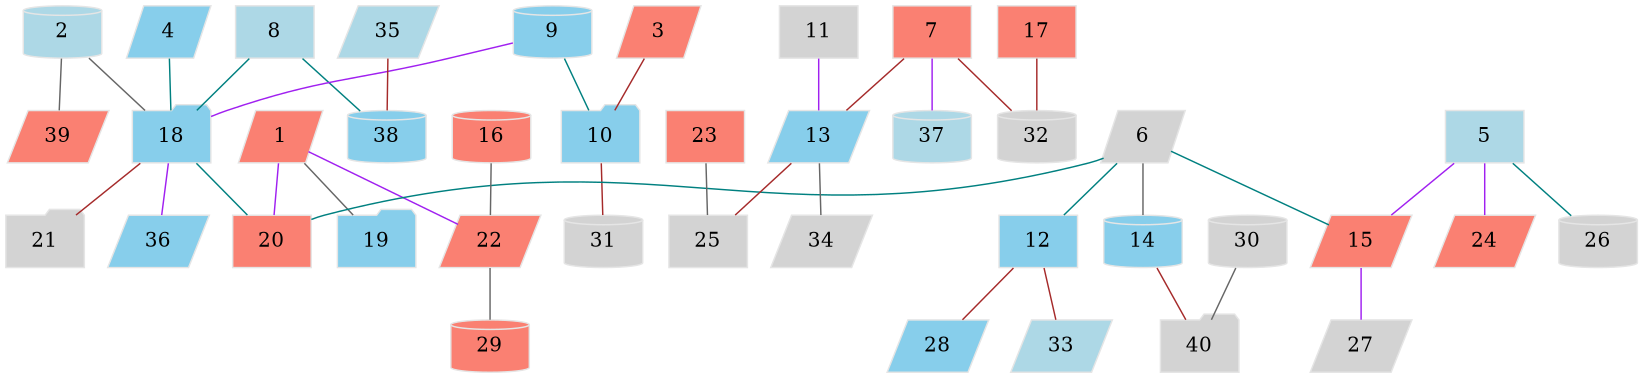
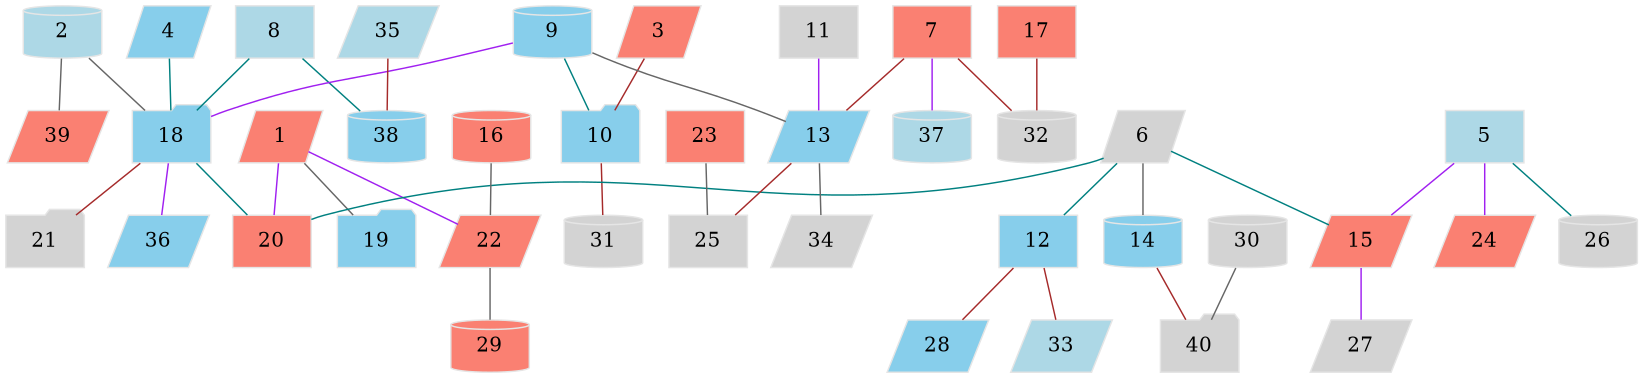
edge "9" -- "13": added
